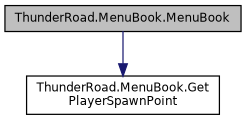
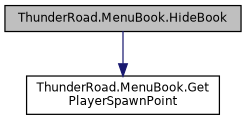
node "ThunderRoad.MenuBook.MenuBook": label "ThunderRoad.MenuBook.MenuBook" -> "ThunderRoad.MenuBook.HideBook"
